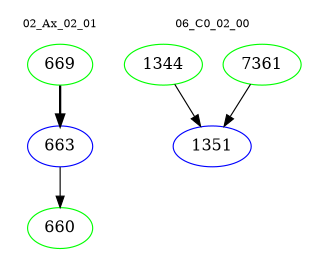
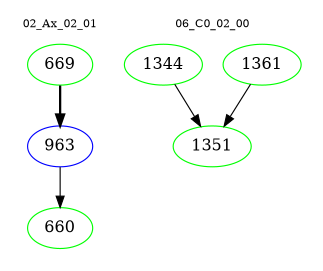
node "7361": label "7361" -> "1361"
node "663": label "663" -> "963"
node "1351": color blue -> green
